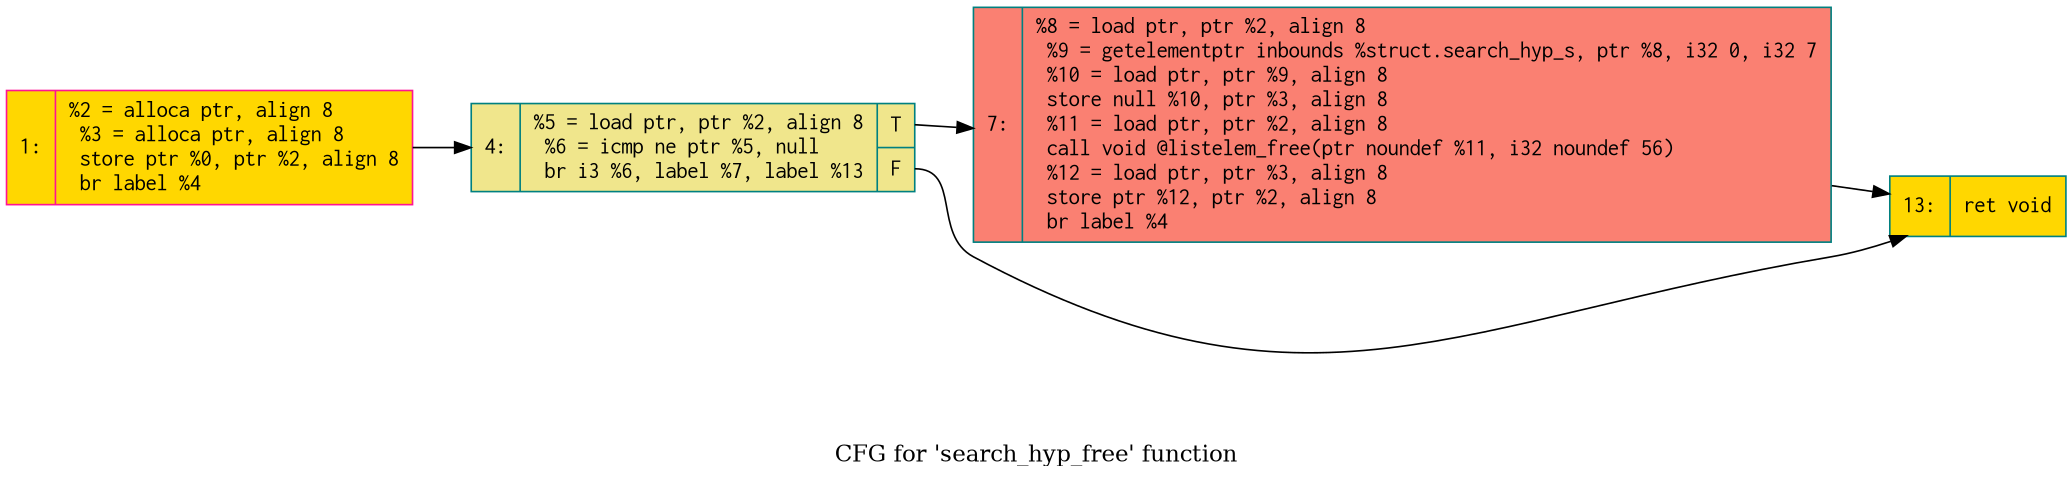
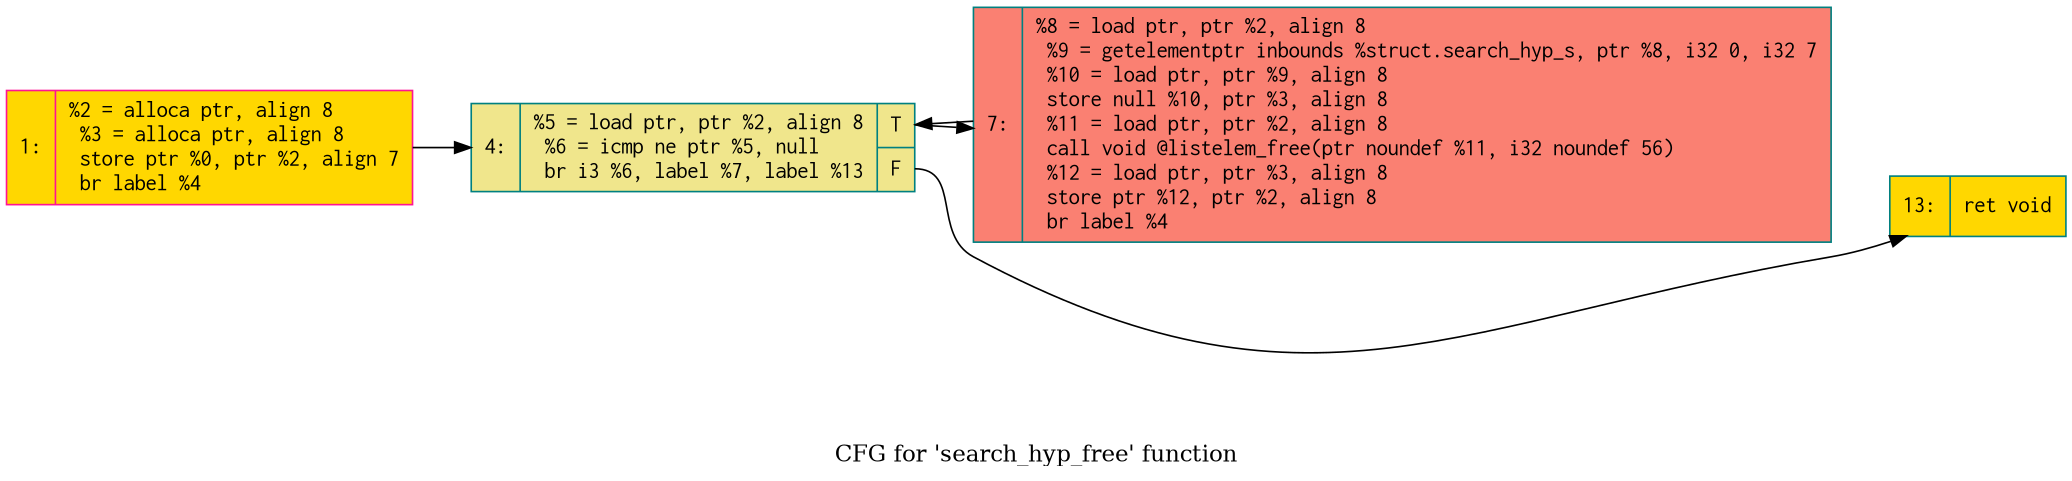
node "1:": text "store ptr %0, ptr %2, align 8" -> "store ptr %0, ptr %2, align 7"
edge "7:" -> "13:": now "7:" -> "4:"
